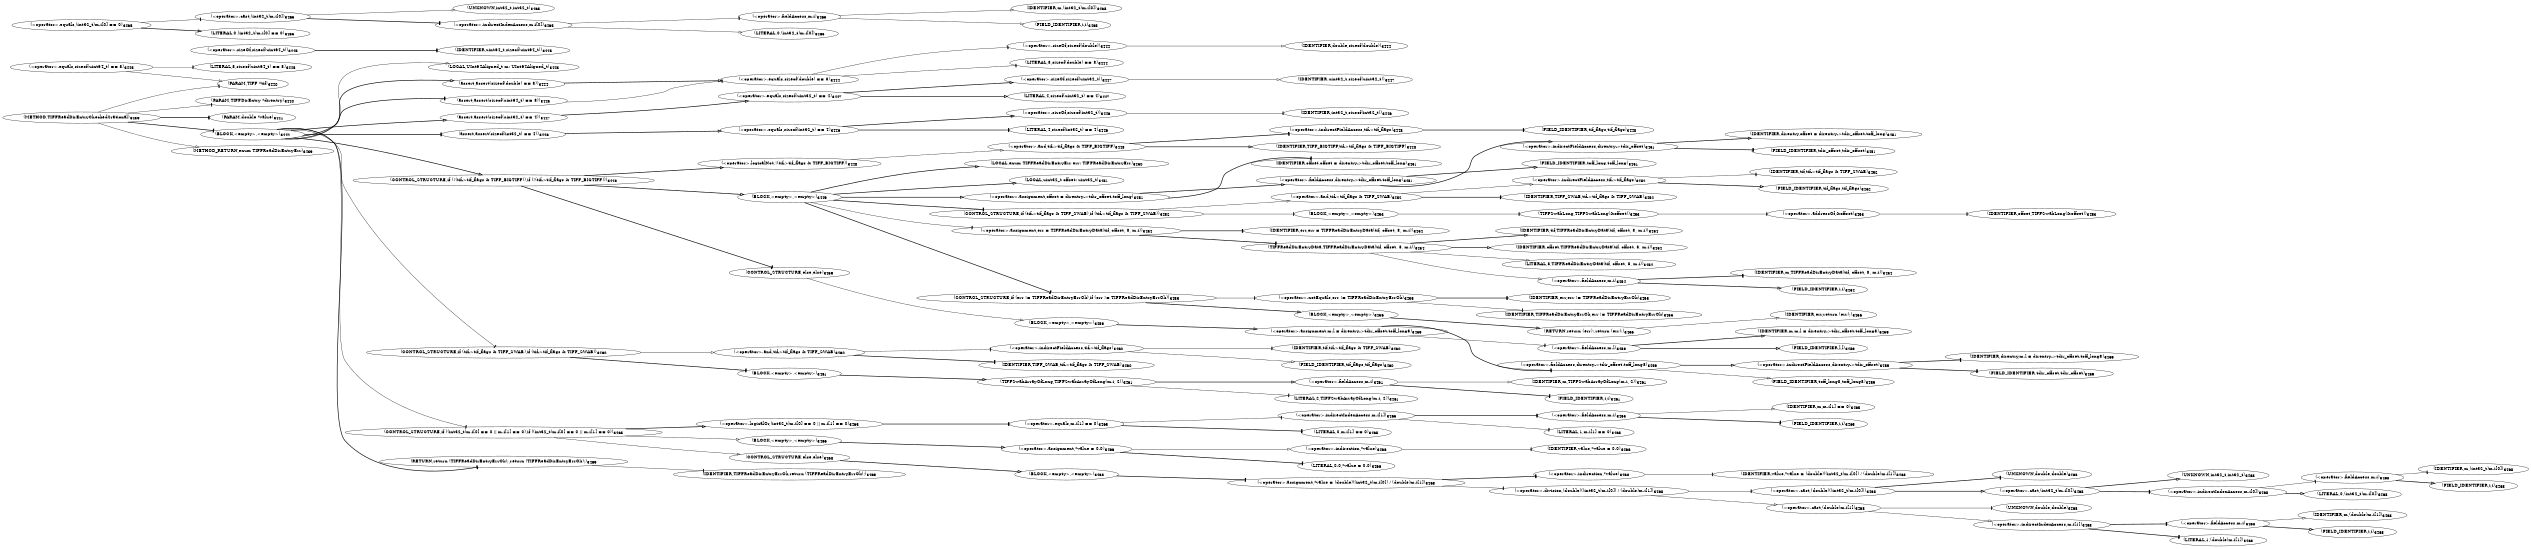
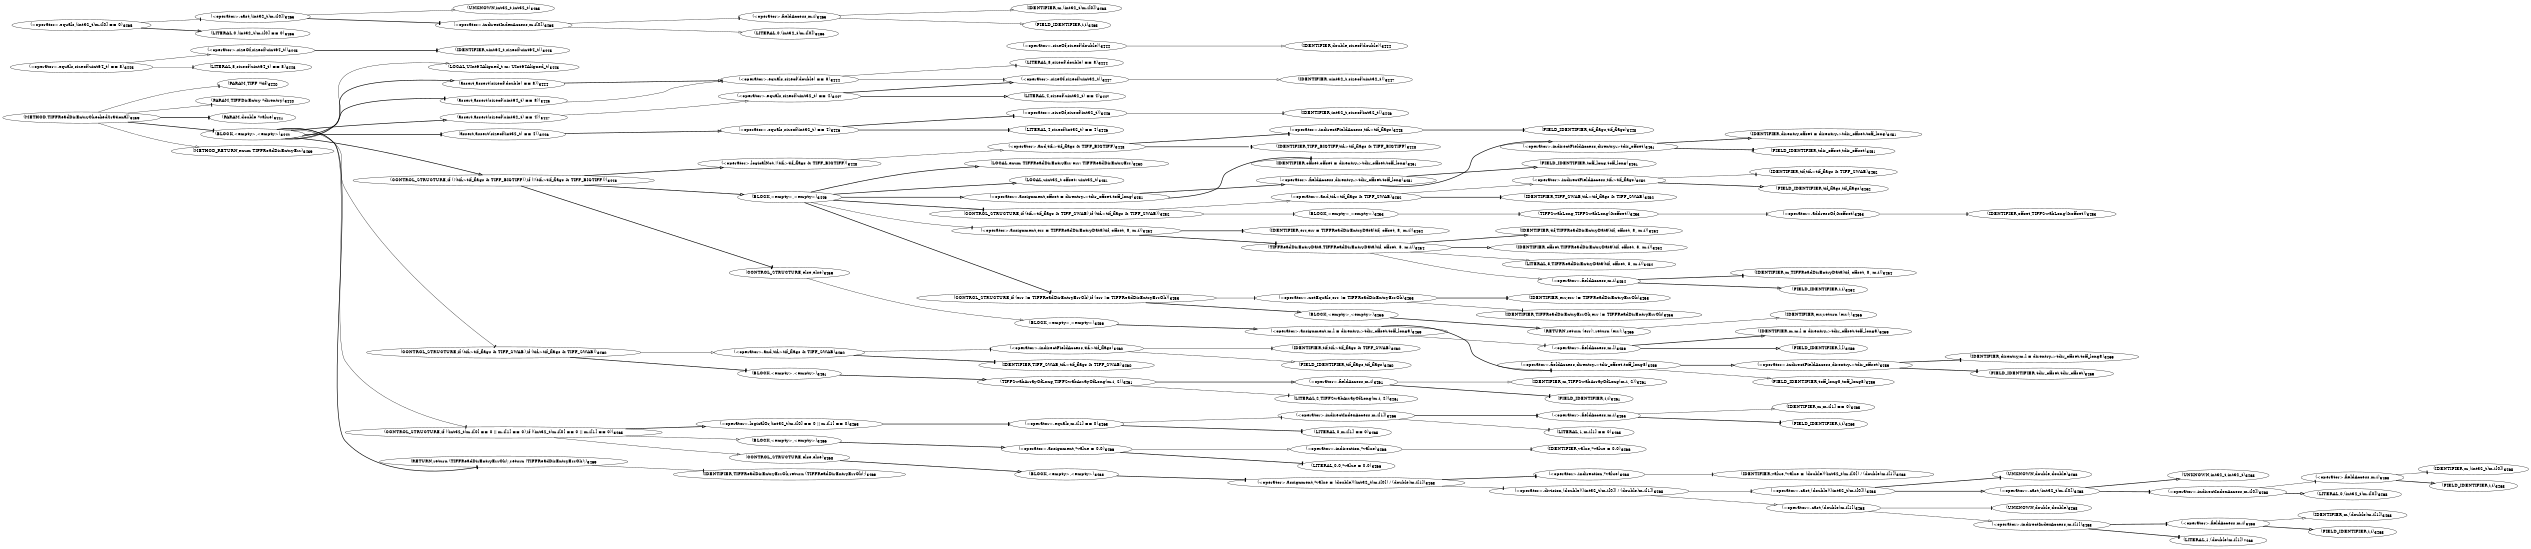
edge "(<operator>.equals,sizeof(double) == 8)" -> "(<operator>.sizeOf,sizeof(double))": now "(<operator>.equals,sizeof(double) == 8)" -> "(<operator>.sizeOf,sizeof(uint32_t))"
edge "(<operator>.equals,sizeof(uint64_t) == 8)" -> "(PARAM,TIFF *tif)": now "(<operator>.equals,sizeof(uint64_t) == 8)" -> "(<operator>.sizeOf,sizeof(uint64_t))"
edge "(assert,assert(sizeof(uint32_t) == 4))" -> "(<operator>.equals,sizeof(uint32_t) == 4)": style bold -> solid
edge "(<operator>.equals,sizeof(int32_t) == 4)" -> "(<operator>.sizeOf,sizeof(int32_t))": arrowhead onormal -> tee
edge "(<operator>.and,tif->tif_flags & TIFF_BIGTIFF)" -> "(IDENTIFIER,TIFF_BIGTIFF,tif->tif_flags & TIFF_BIGTIFF)": arrowhead onormal -> tee
node "(LITERAL,1,(double)m.i[1])": text "3468" -> "7468"
